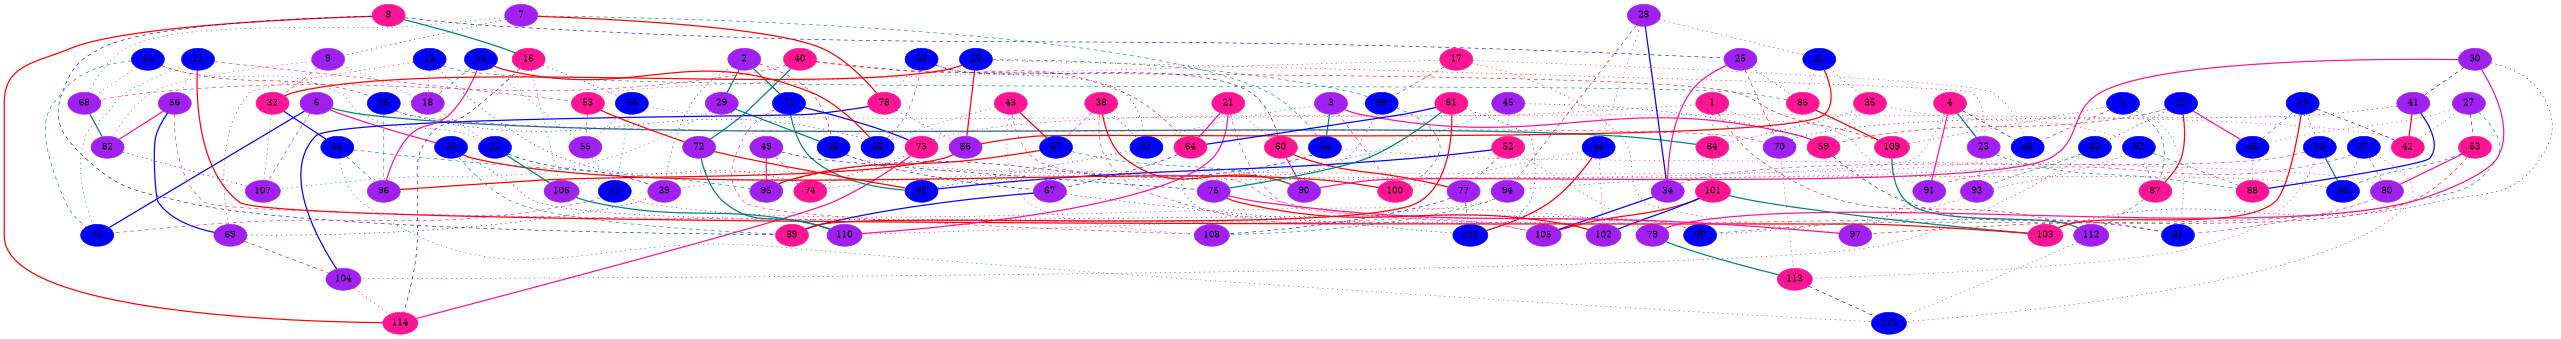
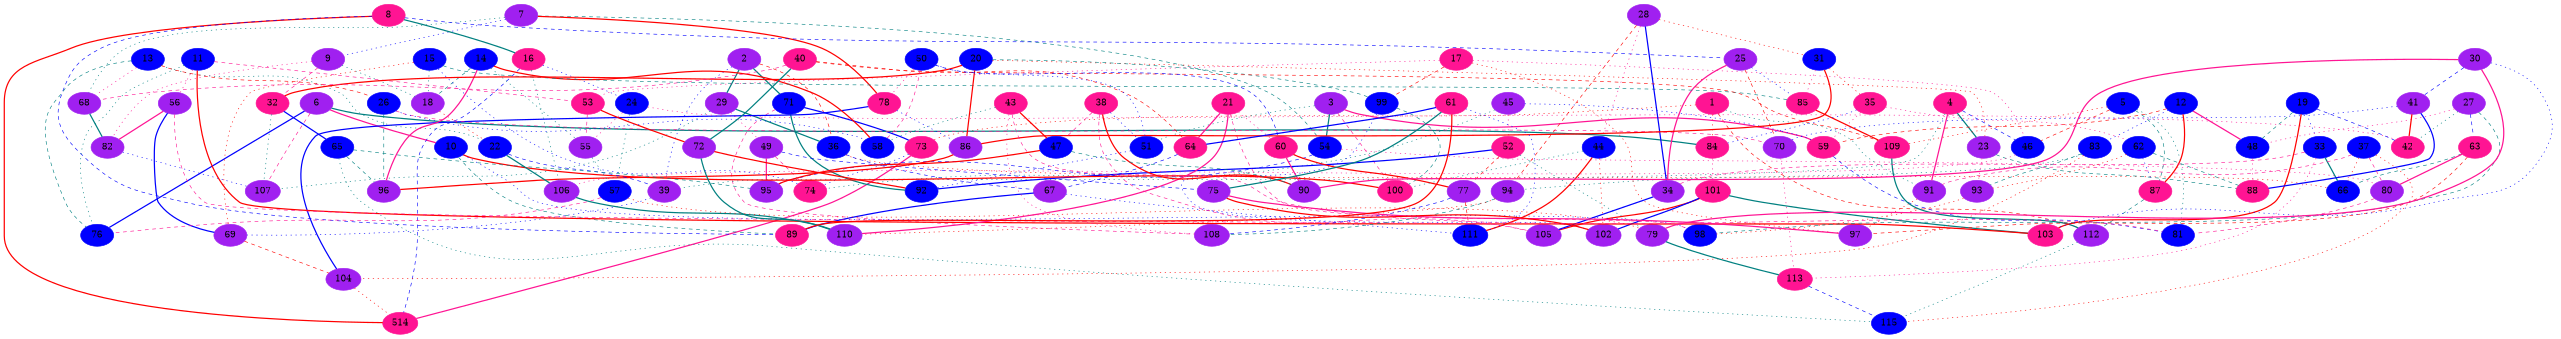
node "114": label "114" -> "514"
